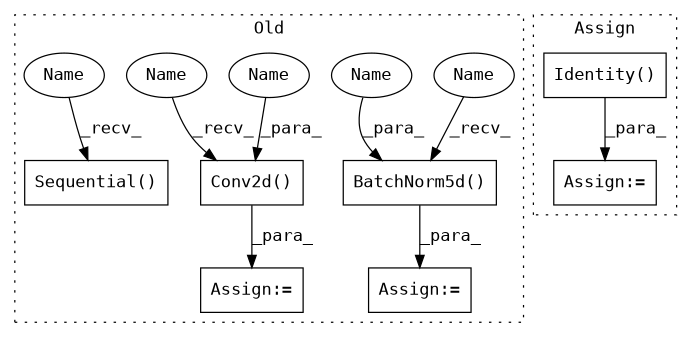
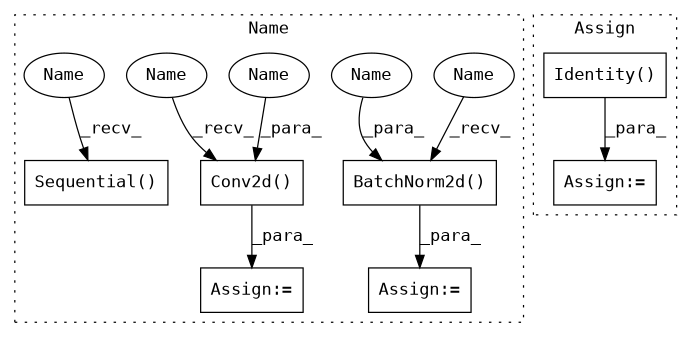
cluster "Old": label "Old" -> "Name"
node "BatchNorm5d()": label "BatchNorm5d()" -> "BatchNorm2d()"
